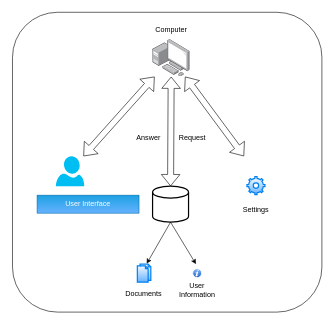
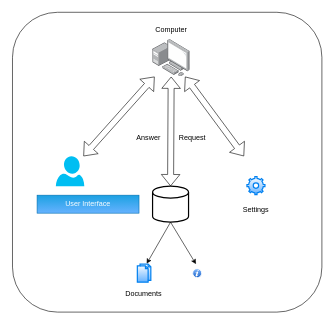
node "User Information": removed
